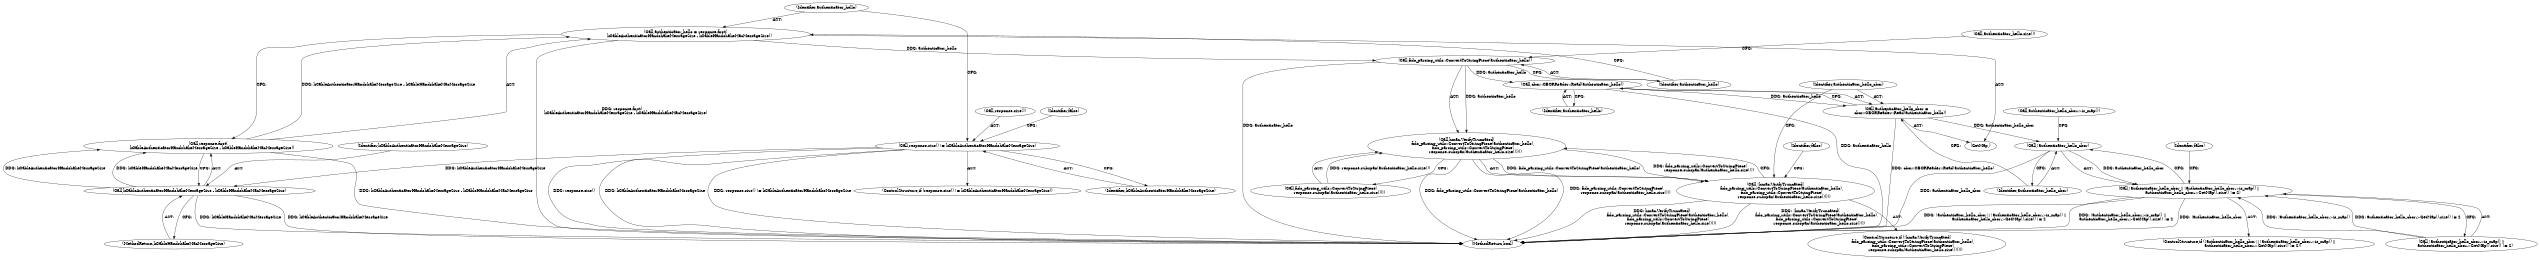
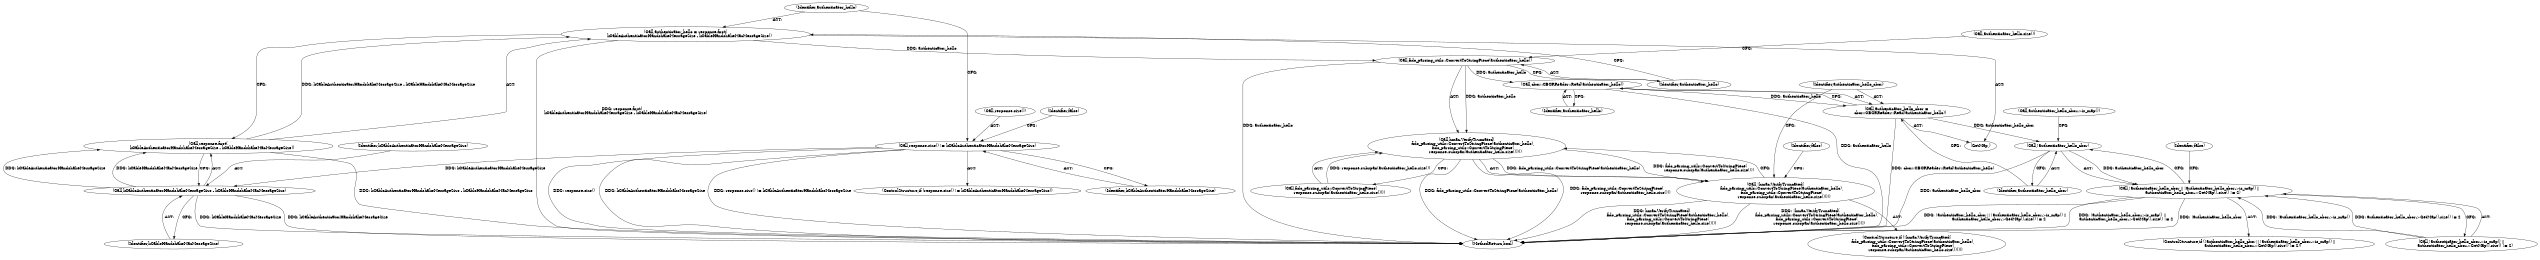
node "(MethodReturn,kCableHandshakeMacMessageSize)": label "(MethodReturn,kCableHandshakeMacMessageSize)" -> "(Identifier,kCableHandshakeMacMessageSize)"
